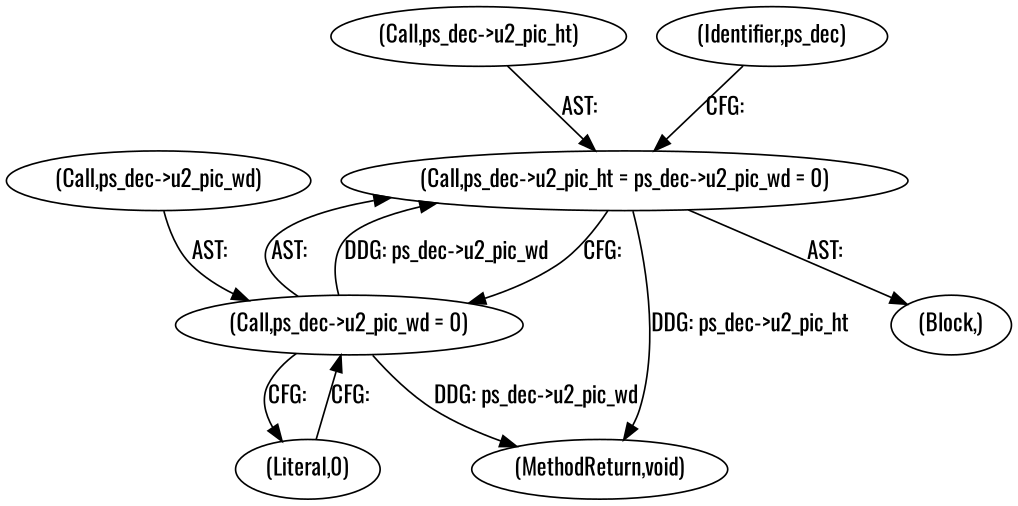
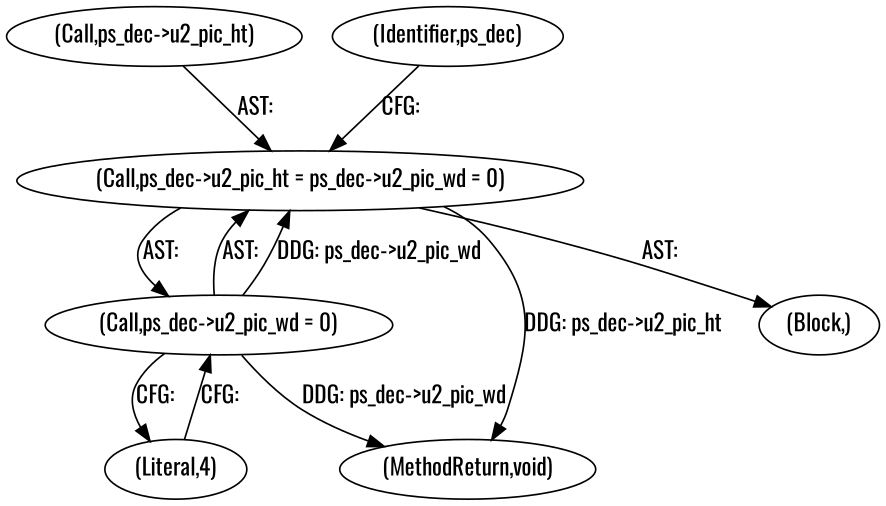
node "(Call,ps_dec->u2_pic_wd)": removed
edge "(Call,ps_dec->u2_pic_ht = ps_dec->u2_pic_wd = 0)" -> "(Call,ps_dec->u2_pic_wd = 0)": label "CFG: " -> "AST: "
node "(Literal,0)": label "(Literal,0)" -> "(Literal,4)"
